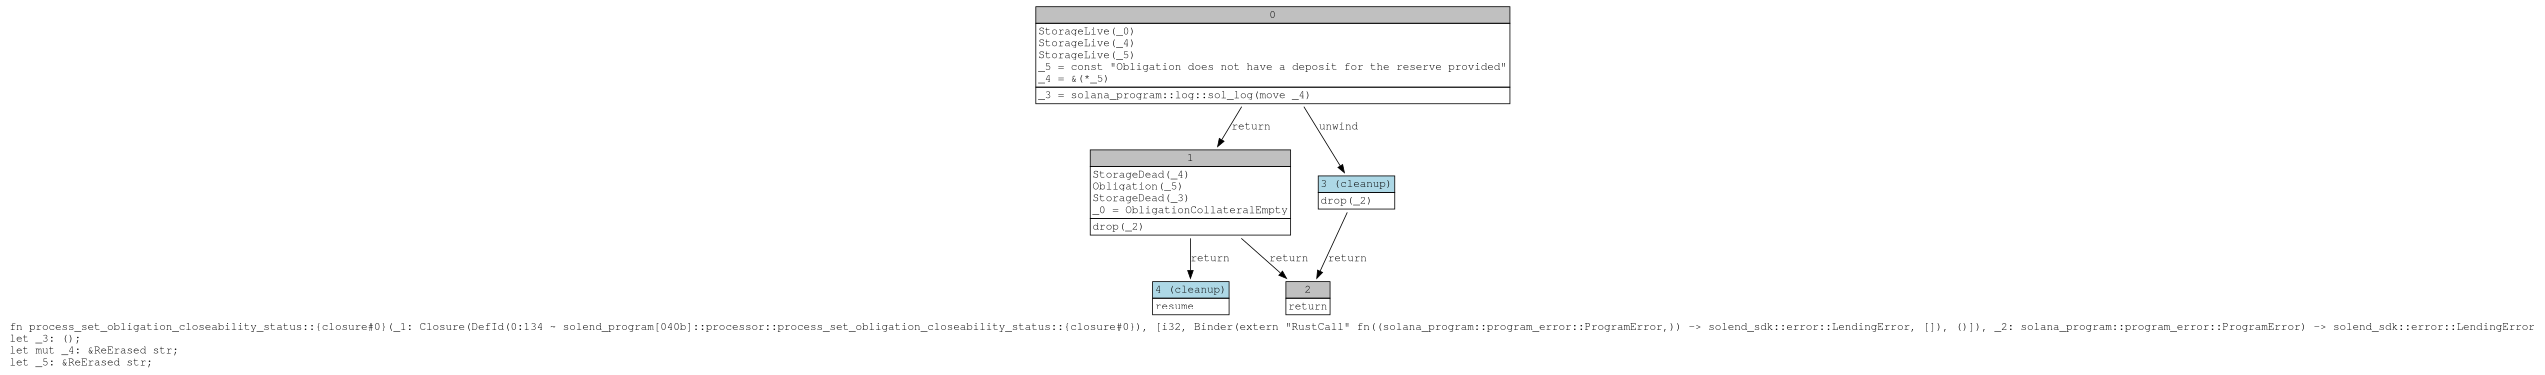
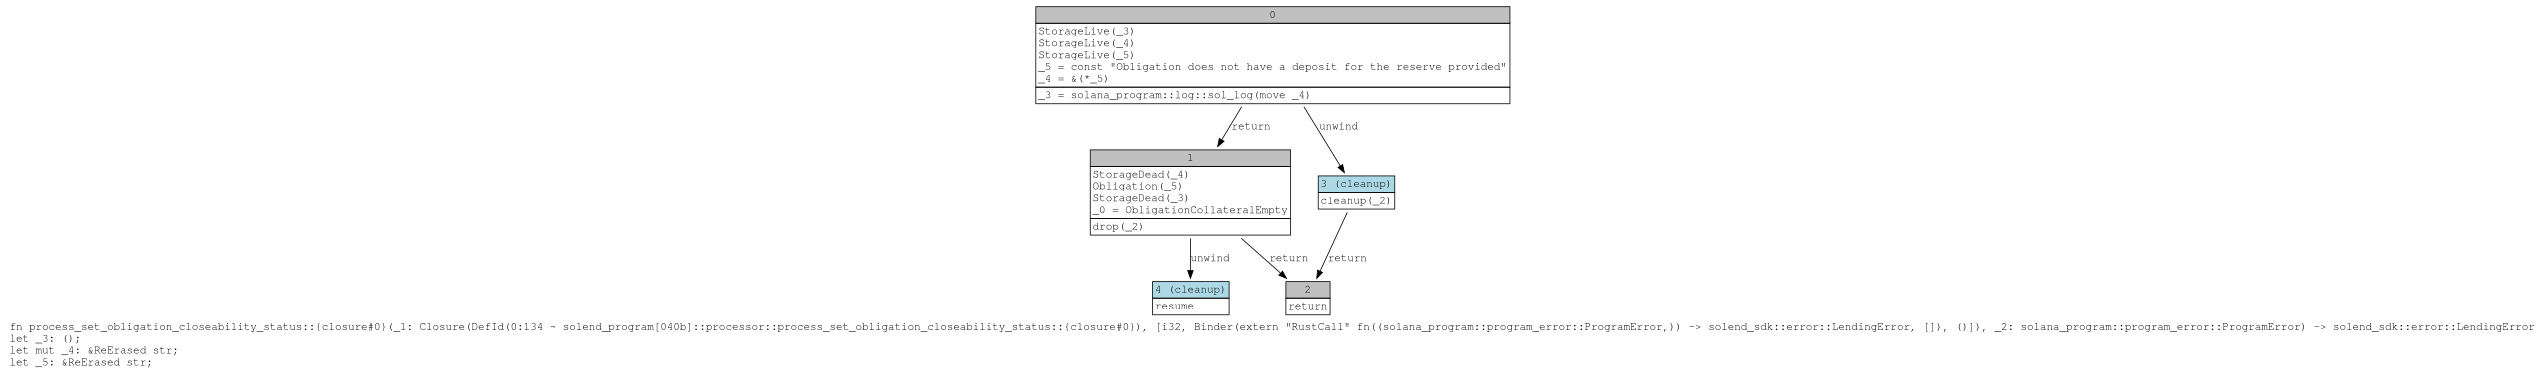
node "0": text "StorageLive(_0)" -> "StorageLive(_3)"
node "3 (cleanup)": text "drop(_2)" -> "cleanup(_2)"
edge "1" -> "4 (cleanup)": label "return" -> "unwind"
